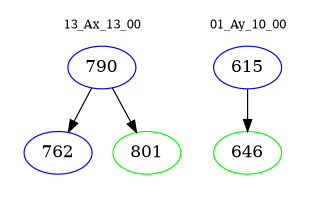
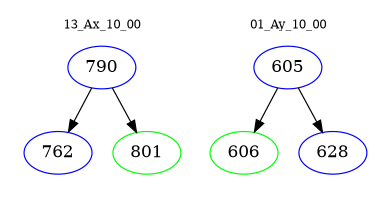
cluster "13_Ax_13_00": label "13_Ax_13_00" -> "13_Ax_10_00"
node "615": label "615" -> "605"
node "646": label "646" -> "606"
node "628": added
